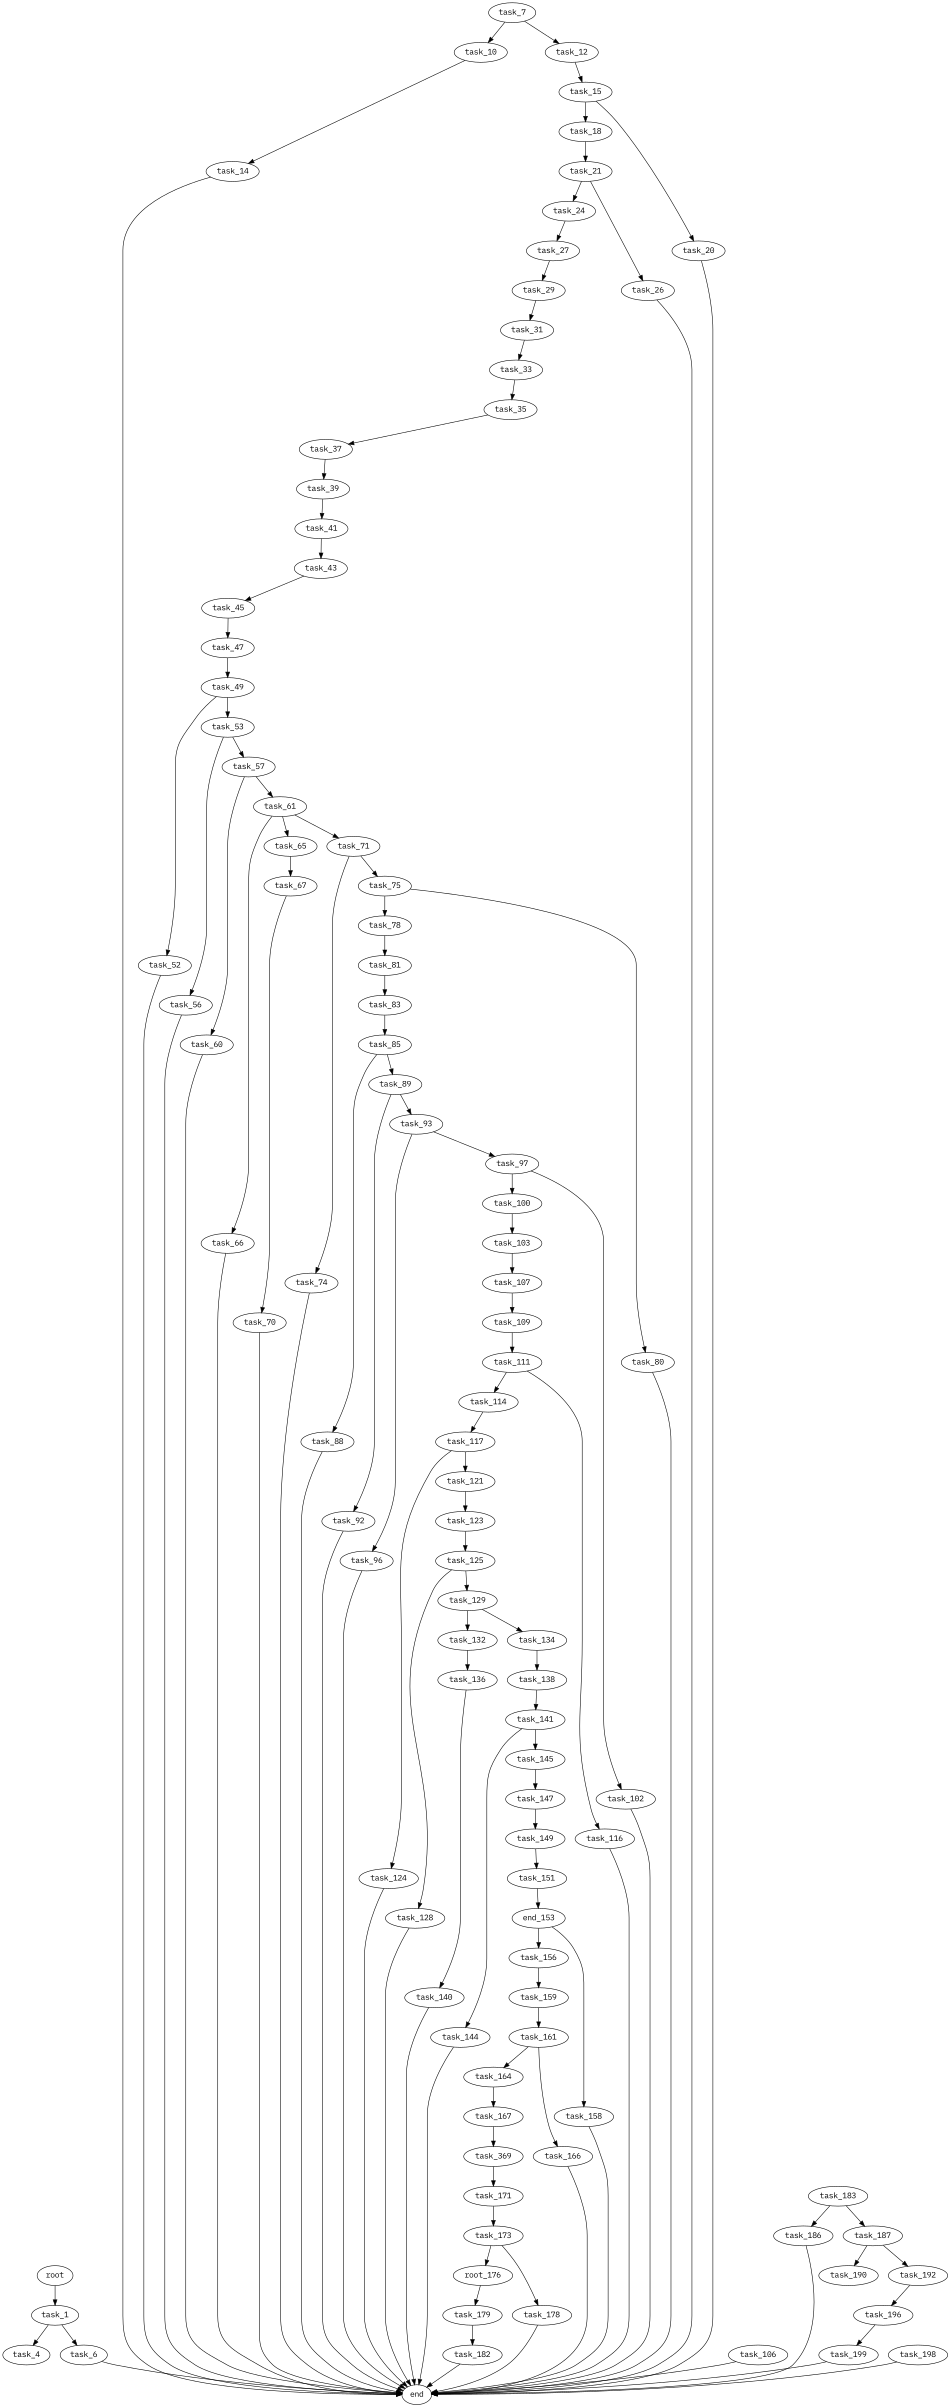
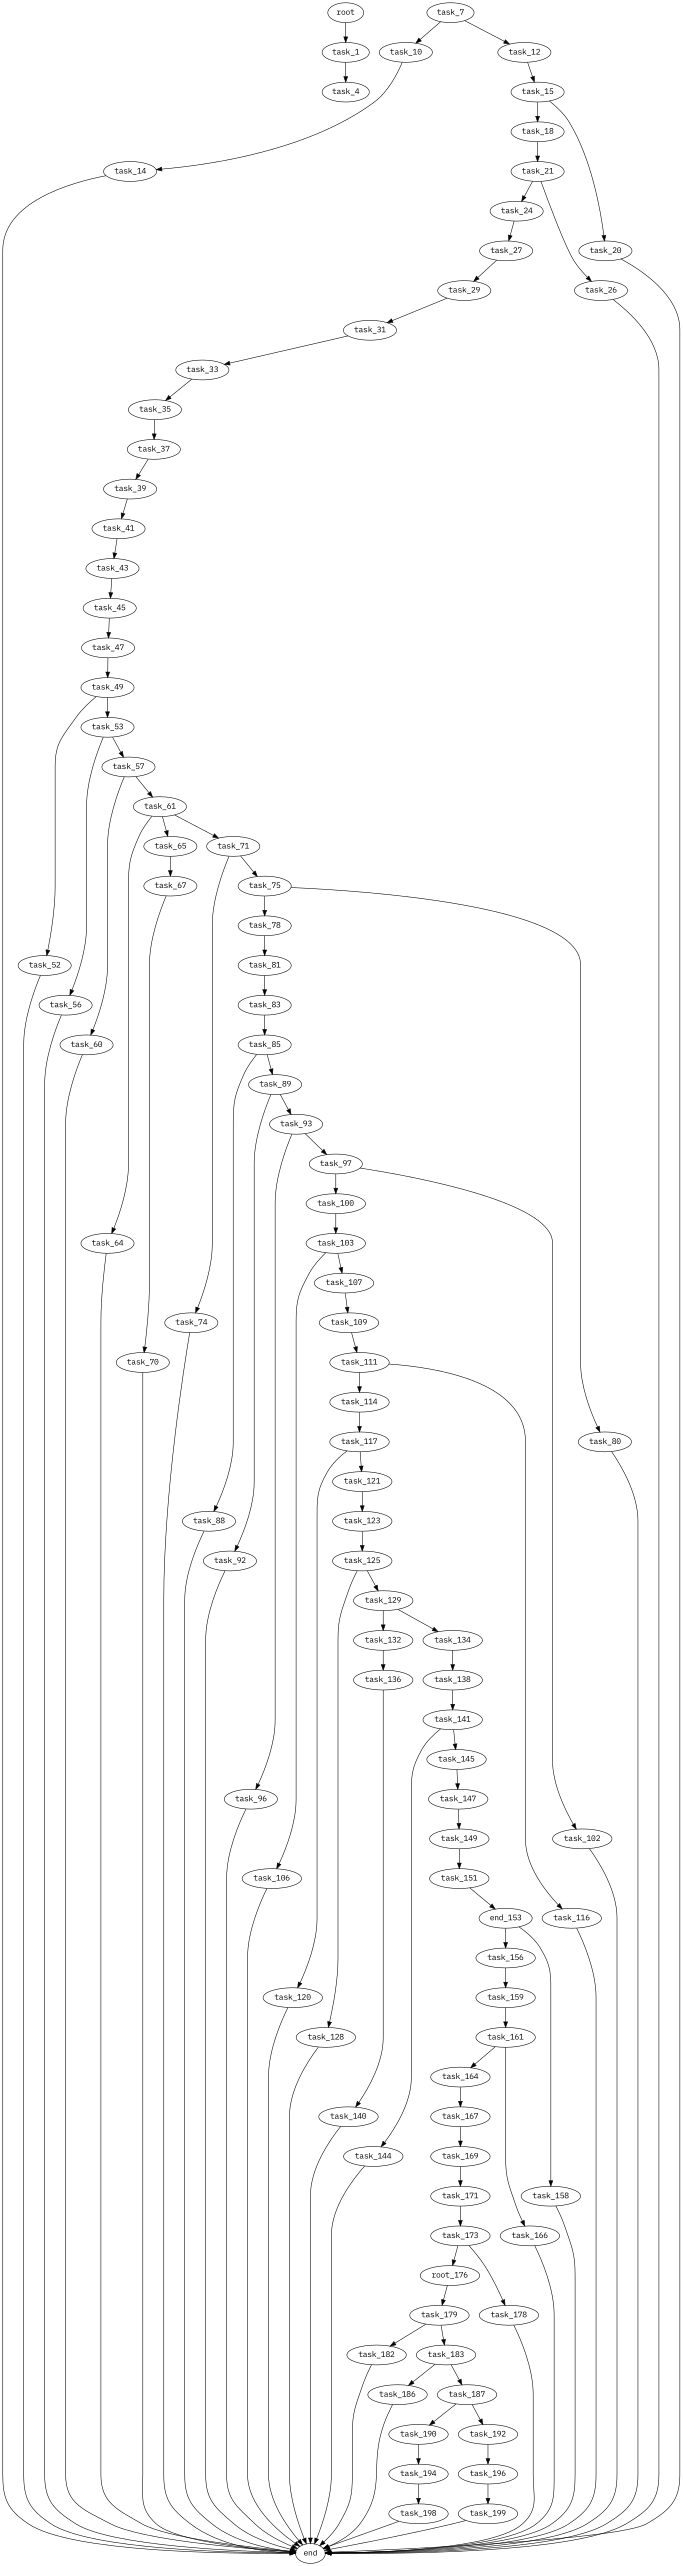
node "task_66": label "task_66" -> "task_64"
edge "task_103" -> "task_106": added
node "task_124": label "task_124" -> "task_120"
node "task_369": label "task_369" -> "task_169"
edge "task_179" -> "task_183": added
node "task_6": removed
node "task_194": added
